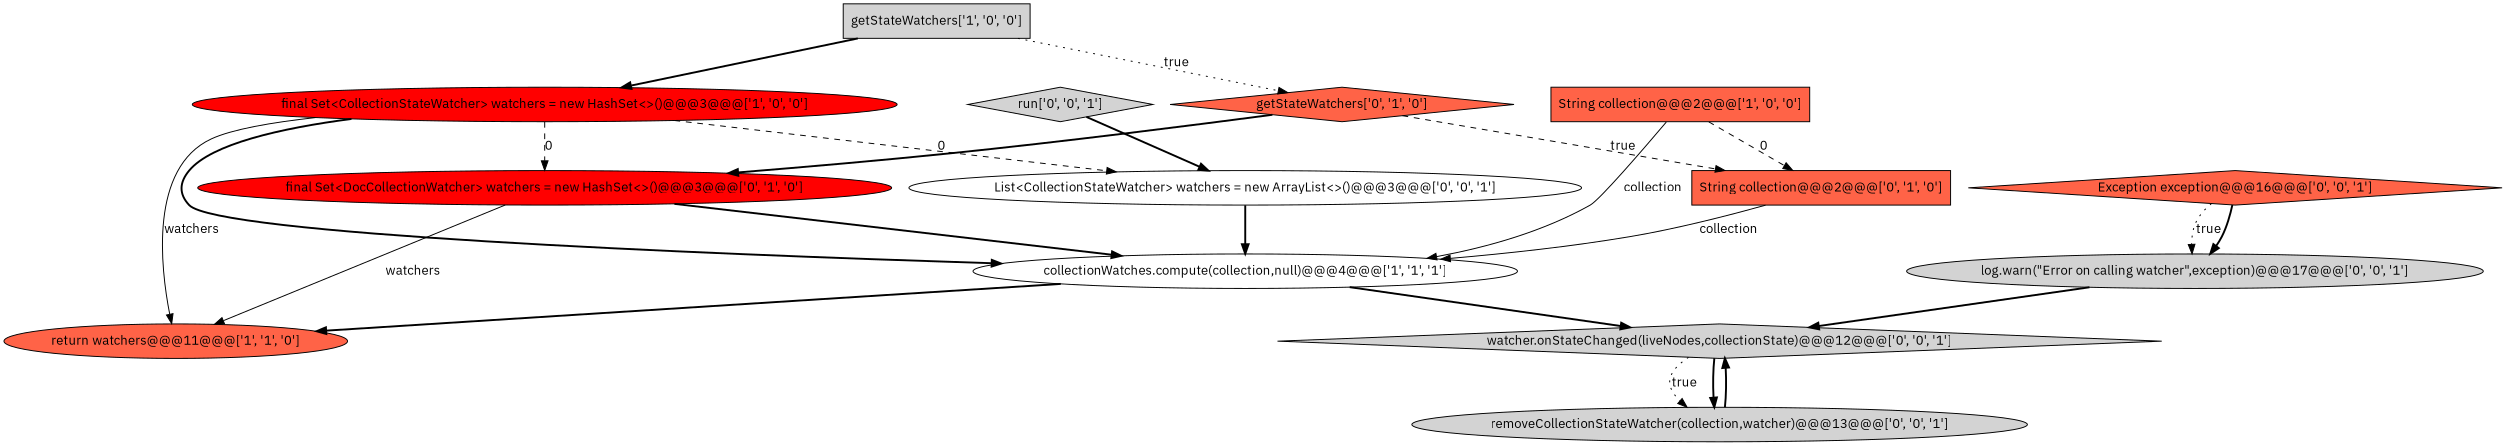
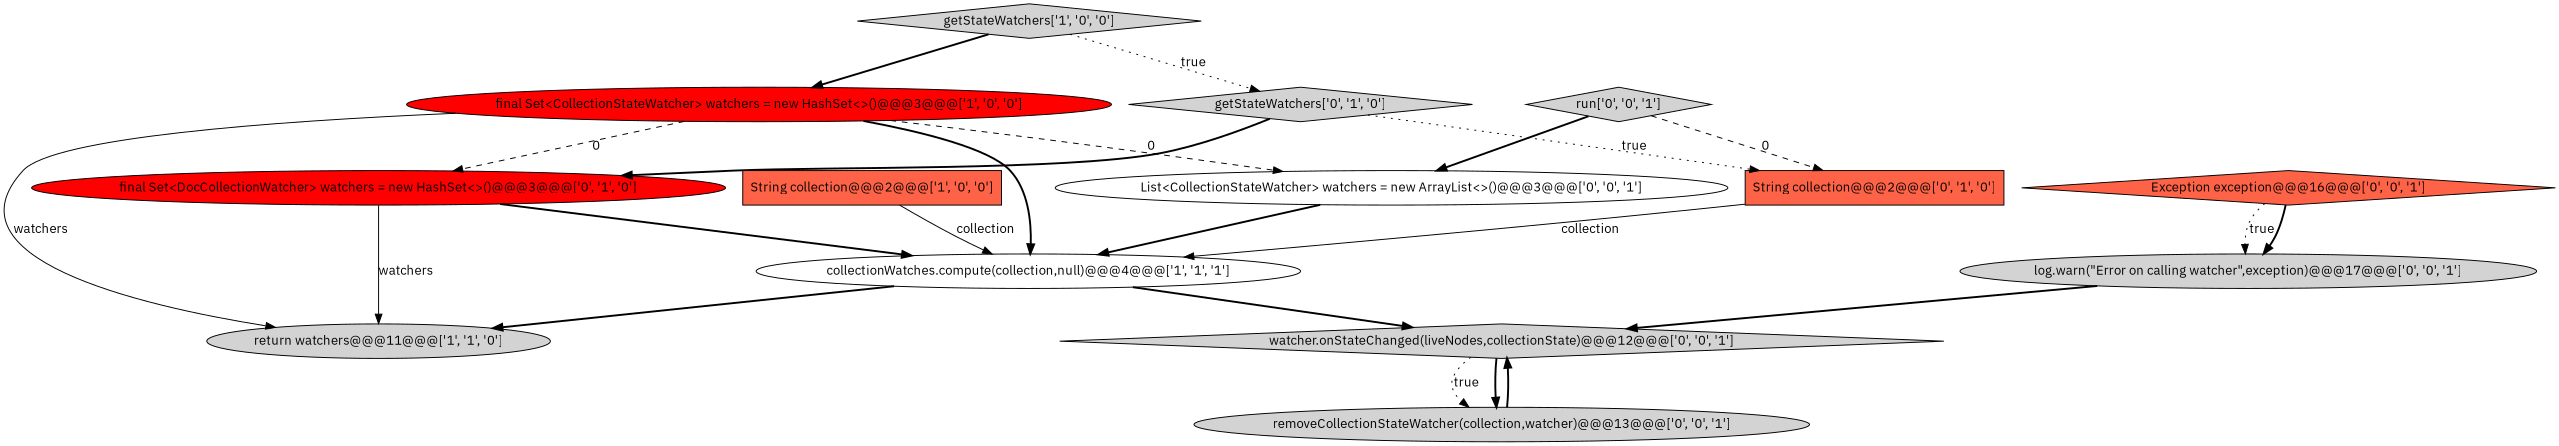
node "getStateWatchers['1', '0', '0']": shape box -> diamond
node "getStateWatchers['0', '1', '0']": fillcolor tomato -> lightgray
edge "getStateWatchers['0', '1', '0']" -> "String collection@@@2@@@['0', '1', '0']": style dashed -> dotted
edge "String collection@@@2@@@['1', '0', '0']" -> "String collection@@@2@@@['0', '1', '0']": now "run['0', '0', '1']" -> "String collection@@@2@@@['0', '1', '0']"
node "return watchers@@@11@@@['1', '1', '0']": fillcolor tomato -> lightgray
